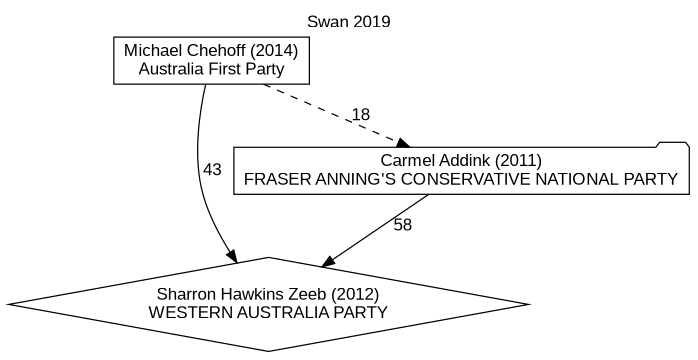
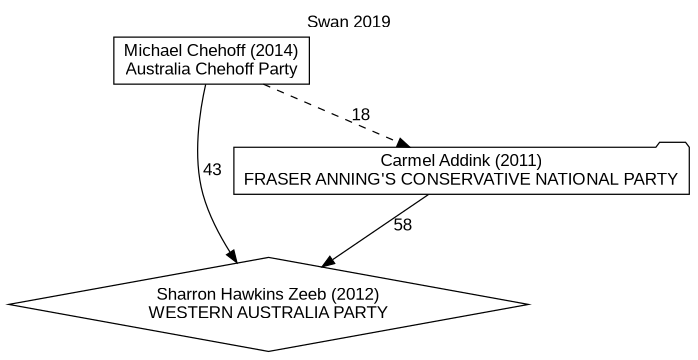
node "Michael Chehoff (2014) Australia First Party": label "Michael Chehoff (2014) Australia First Party" -> "Michael Chehoff (2014) Australia Chehoff Party"
